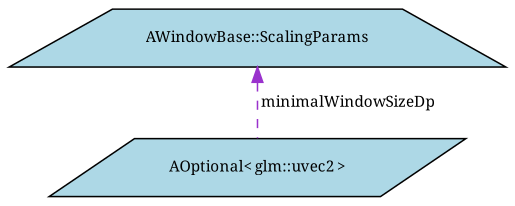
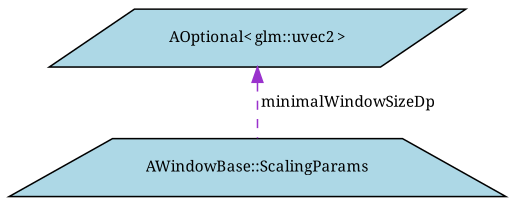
edge "AOptional< glm::uvec2 >" -> "AWindowBase::ScalingParams": reversed
